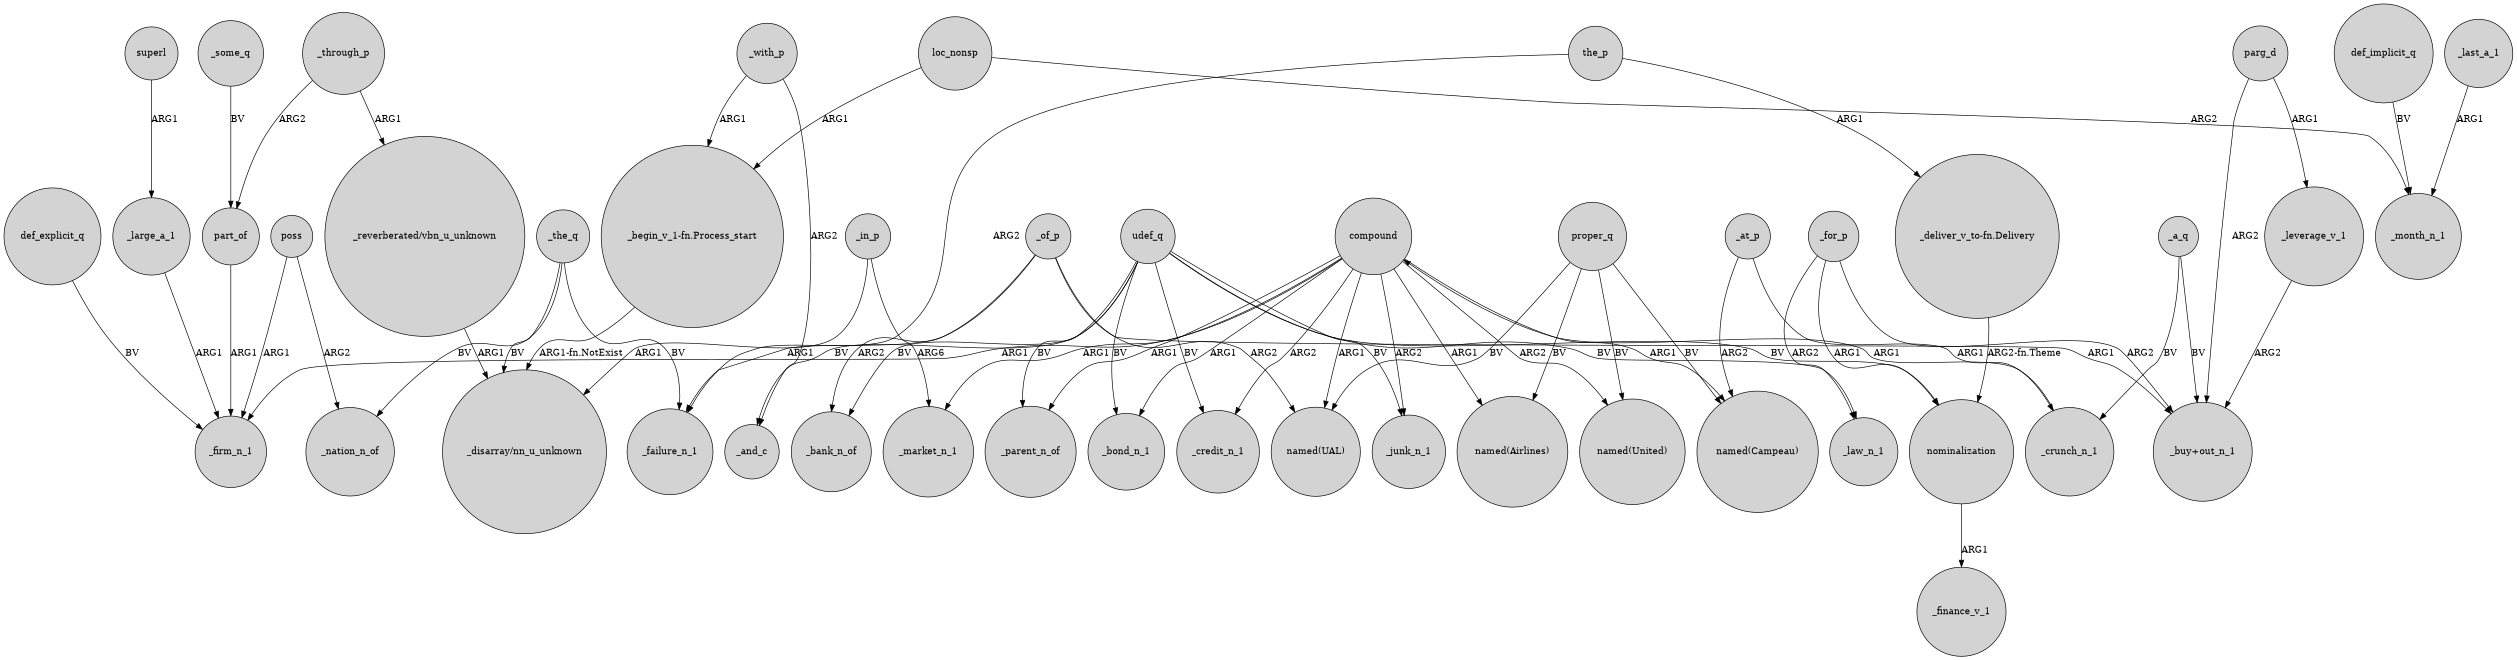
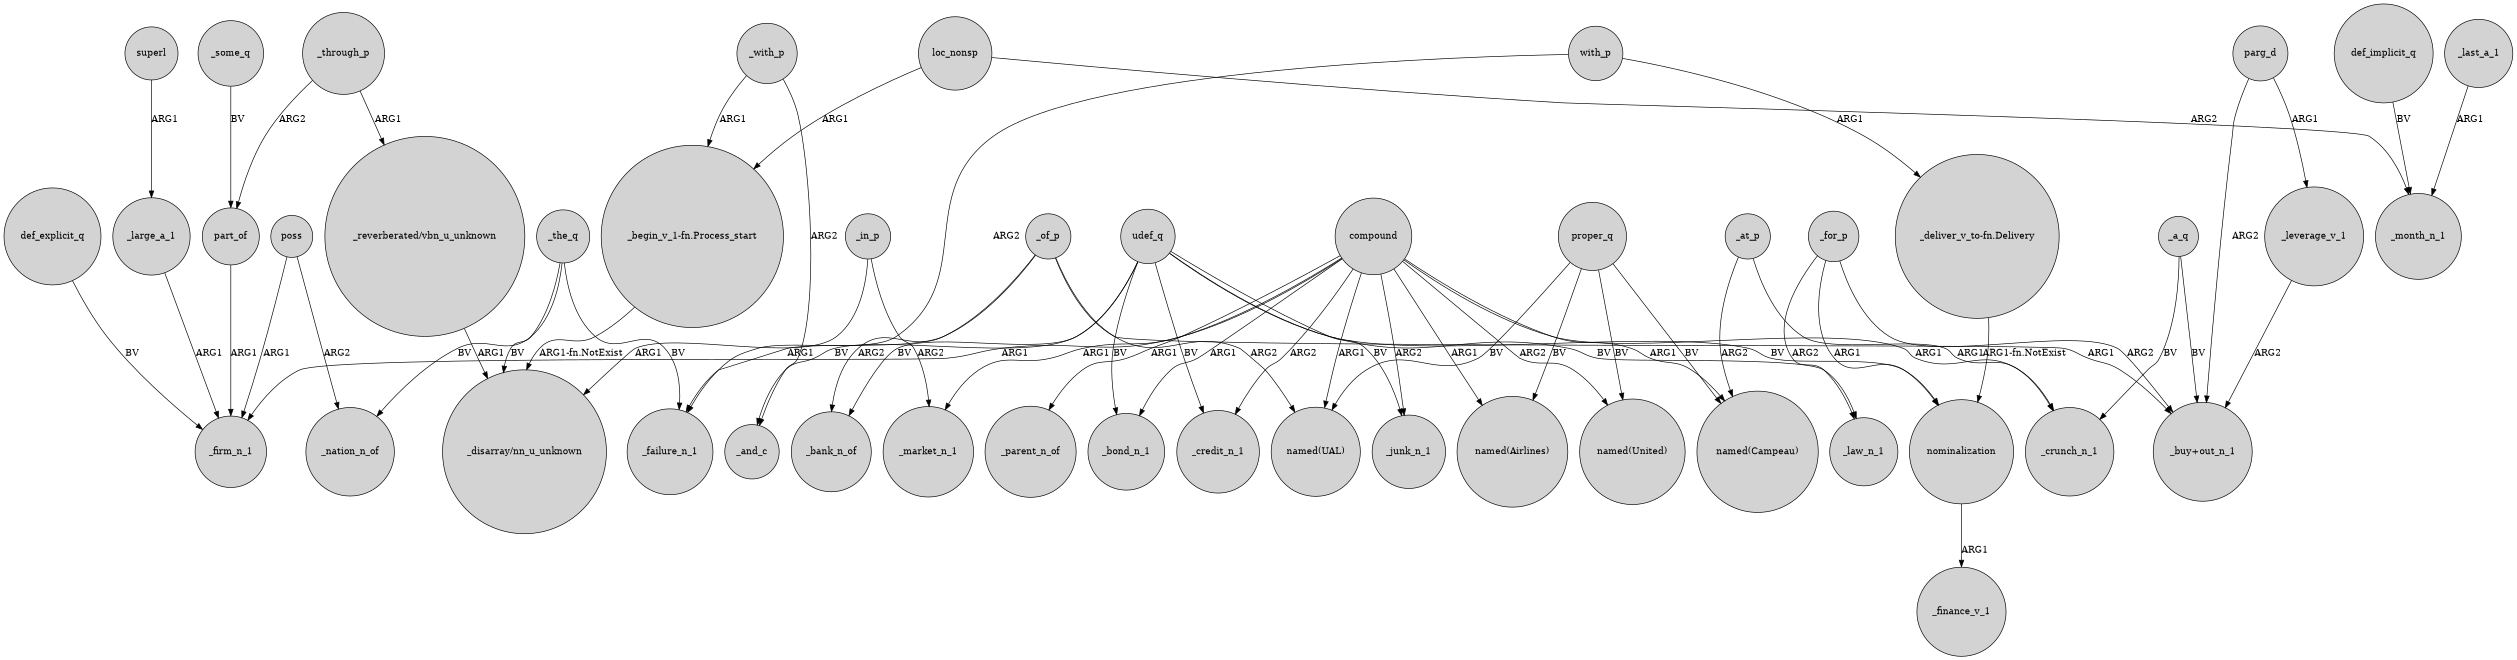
node "the_p": label "the_p" -> "with_p"
edge "_crunch_n_1" -> "compound": reversed
edge "_in_p" -> "_market_n_1": label "ARG6" -> "ARG2"
edge "_deliver_v_to-fn.Delivery" -> "nominalization": label "ARG2-fn.Theme" -> "ARG1-fn.NotExist"
edge "udef_q" -> "_parent_n_of": removed, label "BV"
